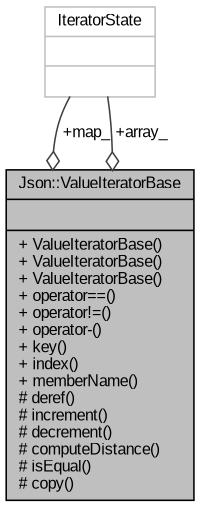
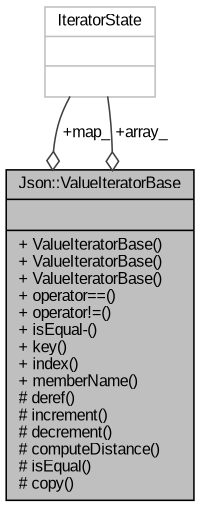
node "Json::ValueIteratorBase": text "+ operator-()" -> "+ isEqual-()"
